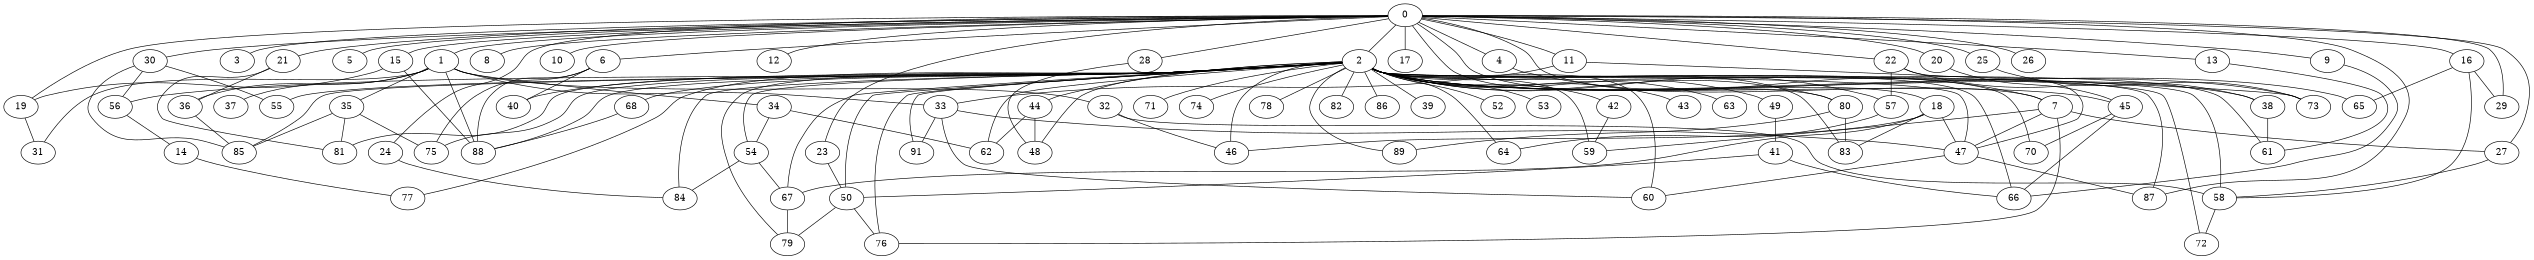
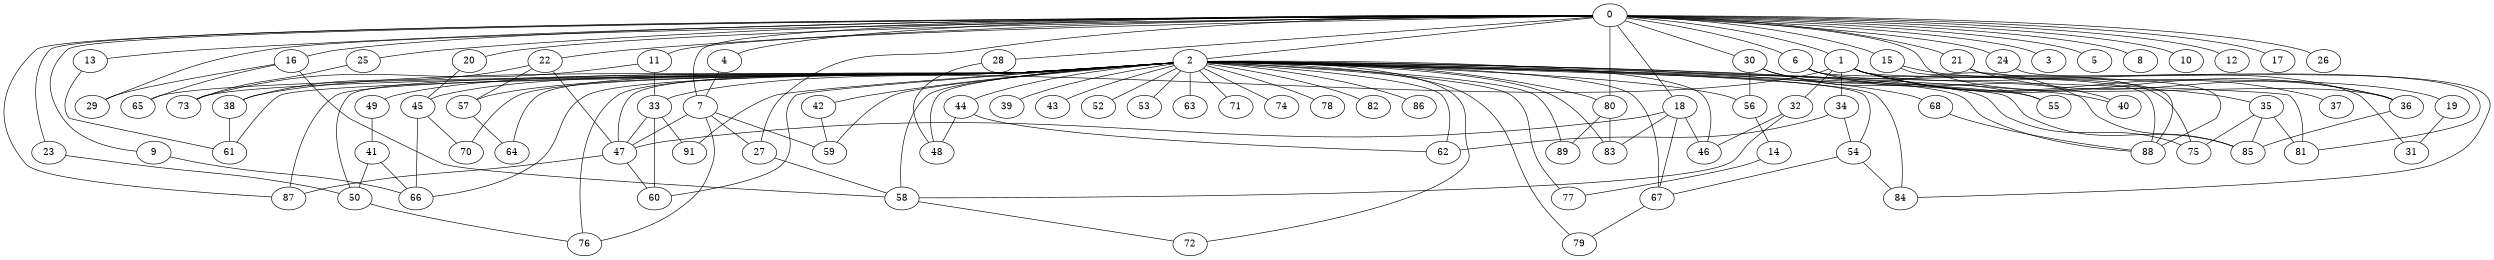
edge "0" -- "19": now "0" -- "36"
edge "50" -- "79": removed
